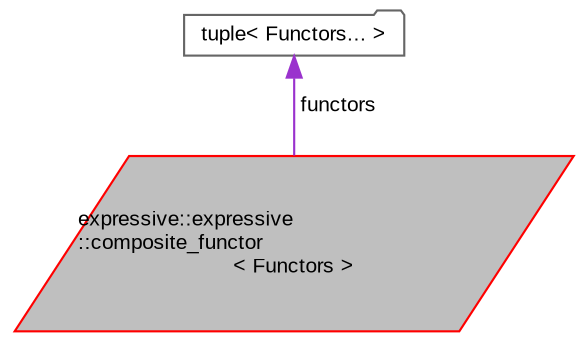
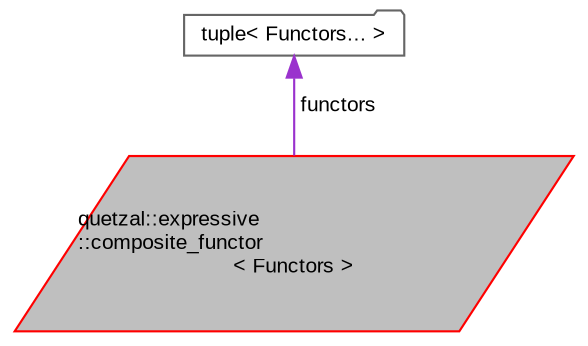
node "expressive::expressive ::composite_functor < Functors >": label "expressive::expressive ::composite_functor < Functors >" -> "quetzal::expressive ::composite_functor < Functors >"
